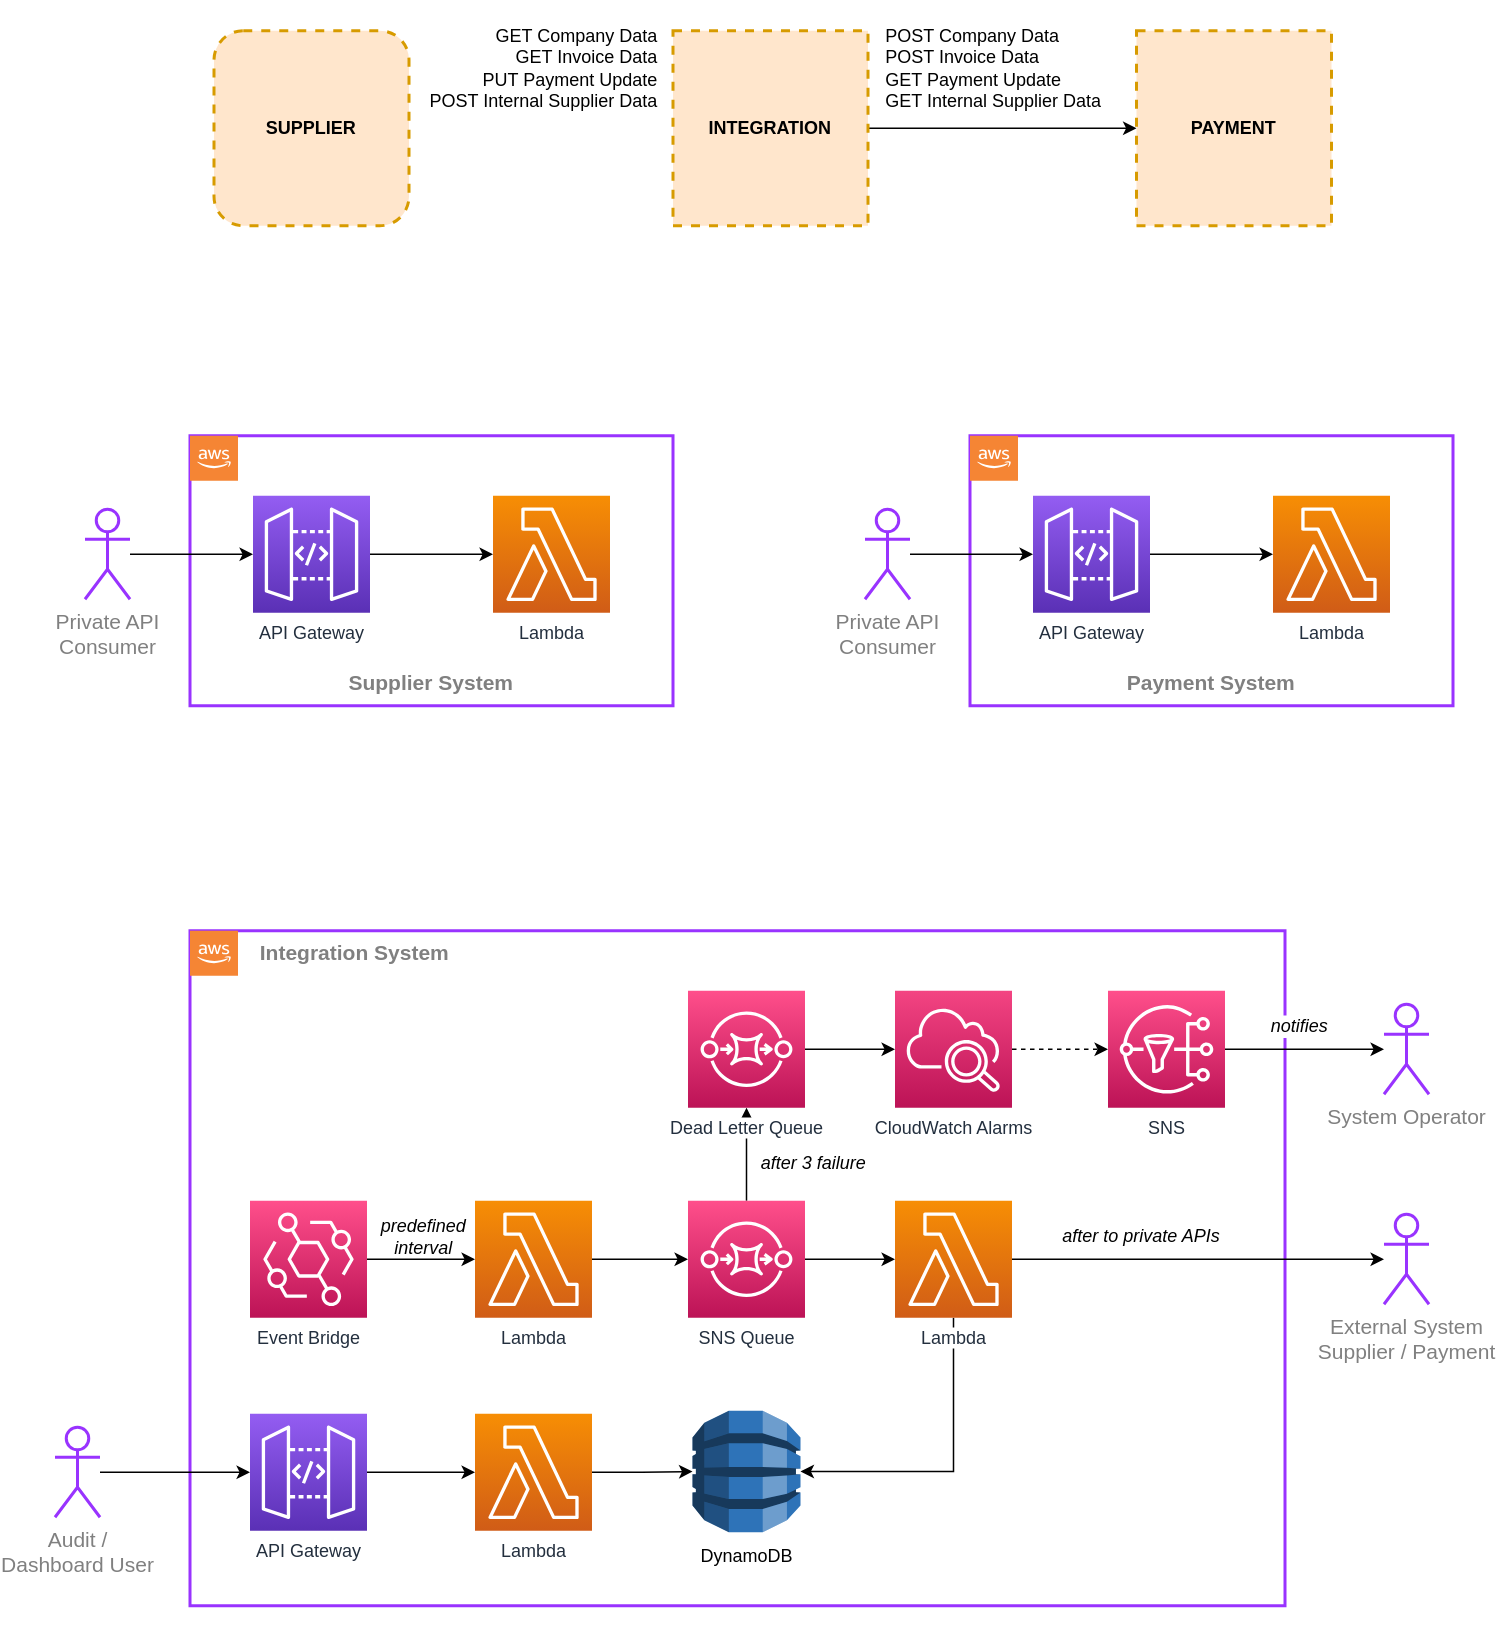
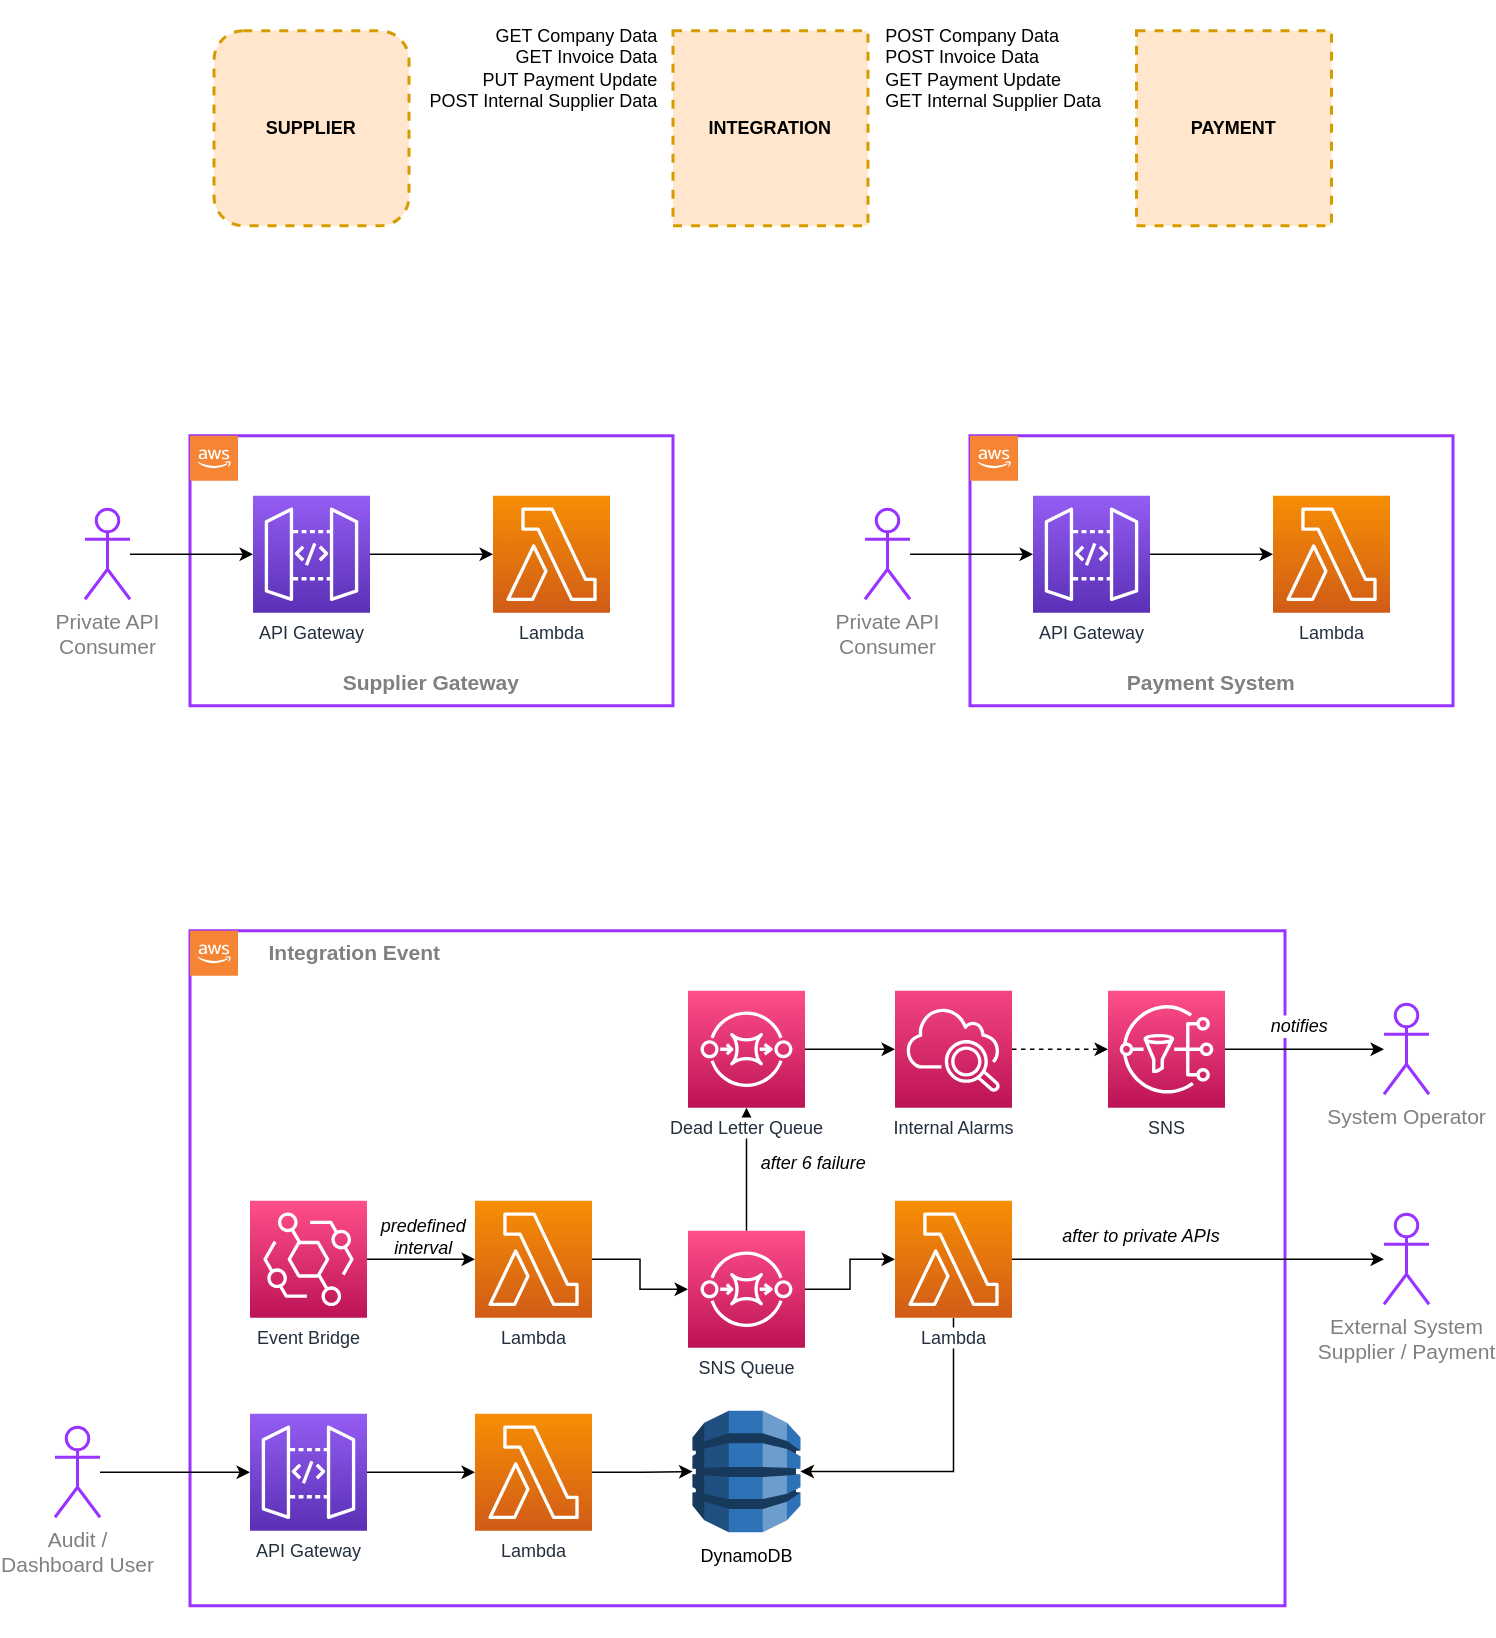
edge "INTEGRATION" -> "PAYMENT": removed
node "Supplier System": label "Supplier System" -> "Supplier Gateway"
node "Integration System": label "Integration System" -> "Integration Event"
node "CloudWatch Alarms": label "CloudWatch Alarms" -> "Internal Alarms"
node "after 3 failure": label "after 3 failure" -> "after 6 failure"
node "SNS Queue": moved (746, 1259) -> (746, 1289)
